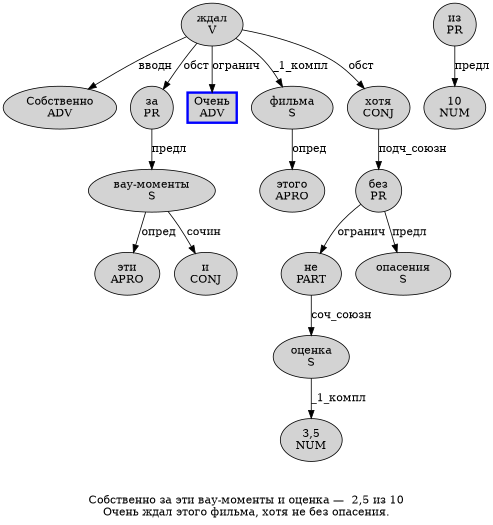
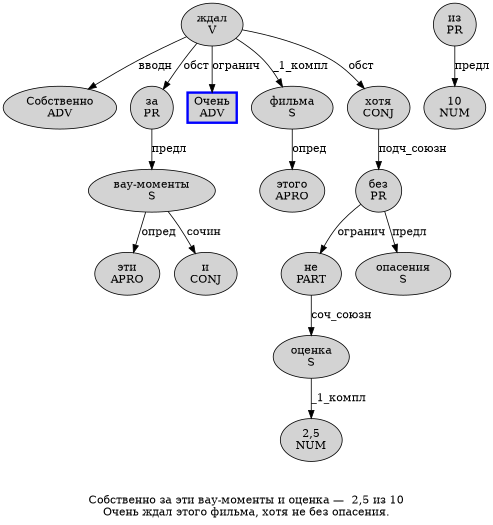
node "3,5 NUM": label "3,5 NUM" -> "2,5 NUM"
